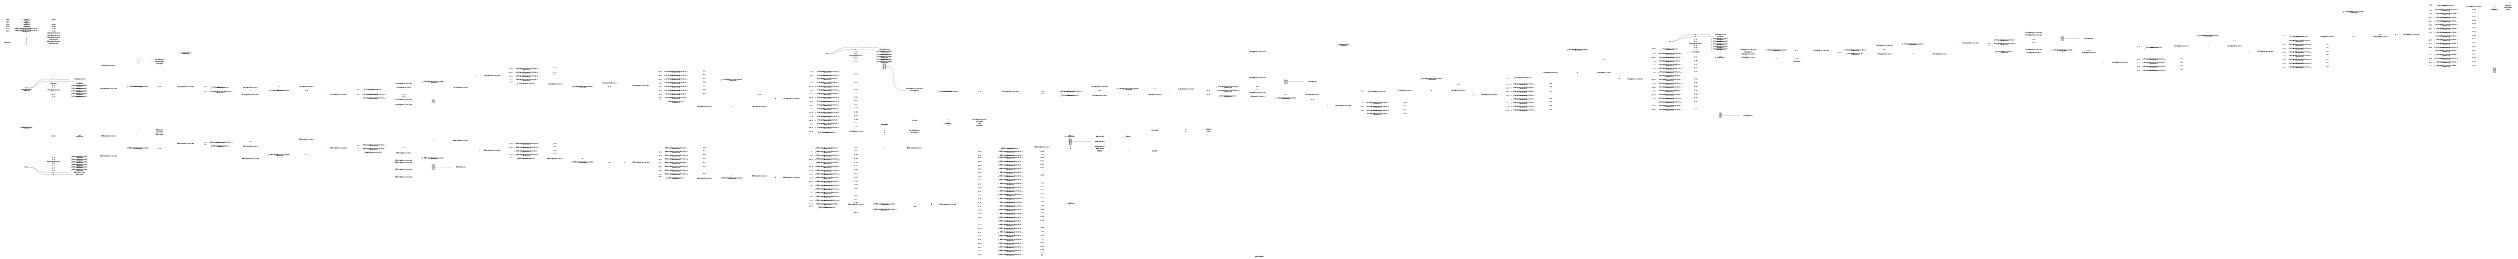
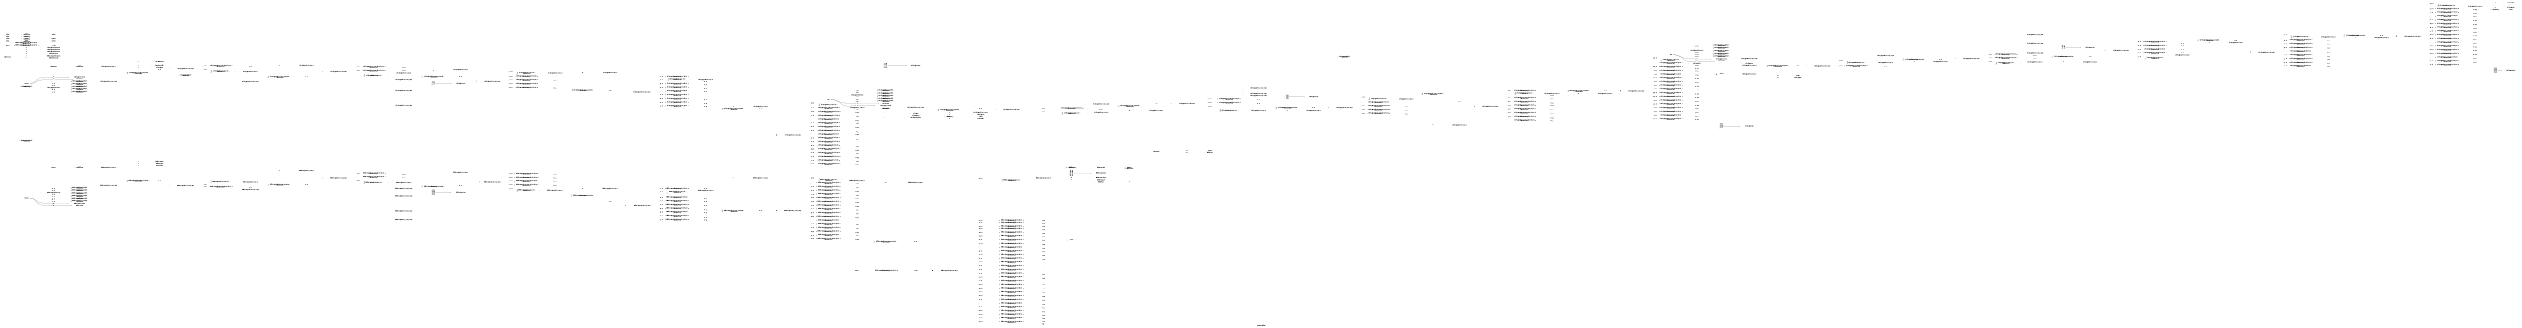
node "clkgen.delay_155ns_3.signal_w": added
node "clkgen.delay_155ns_1.bypass_w": added
node "ena_in_buffered_w": removed
node "edgedetect.dly_315ns_1.genblk1[3].dly_binary.in": added
